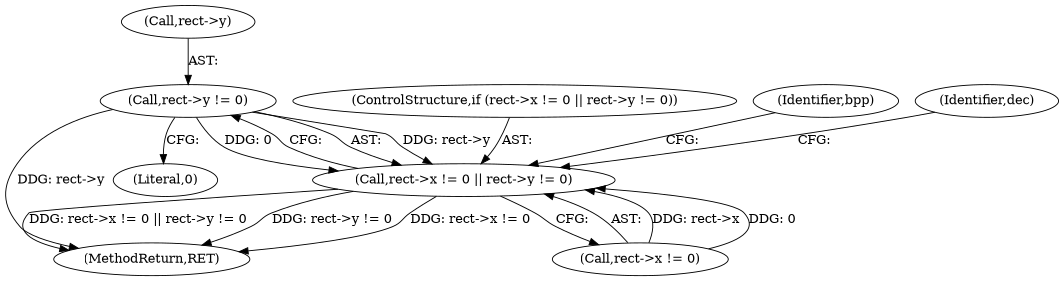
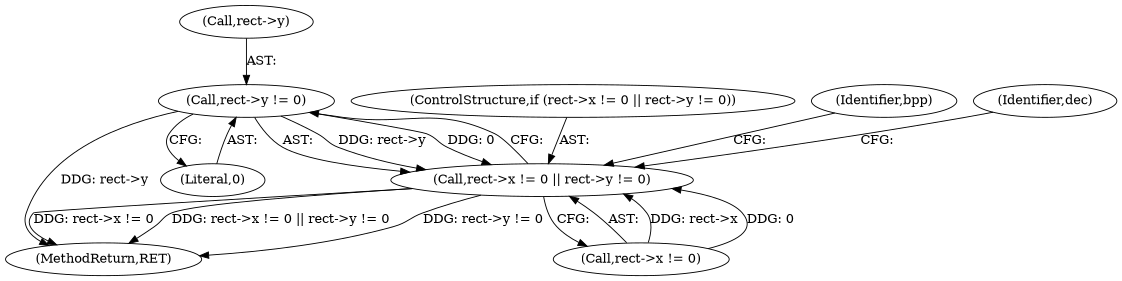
edge "(Literal,0)" -> "(Call,rect->y != 0)": added, label "AST:"
